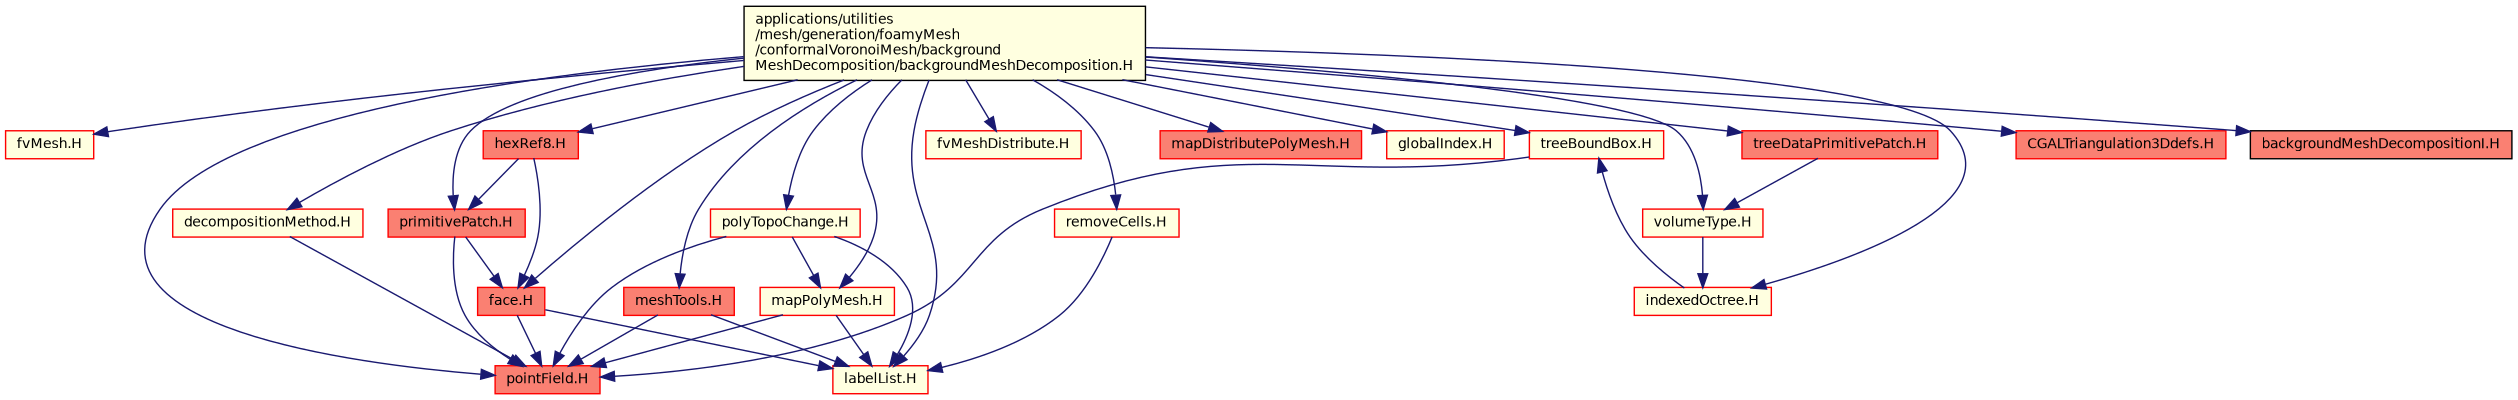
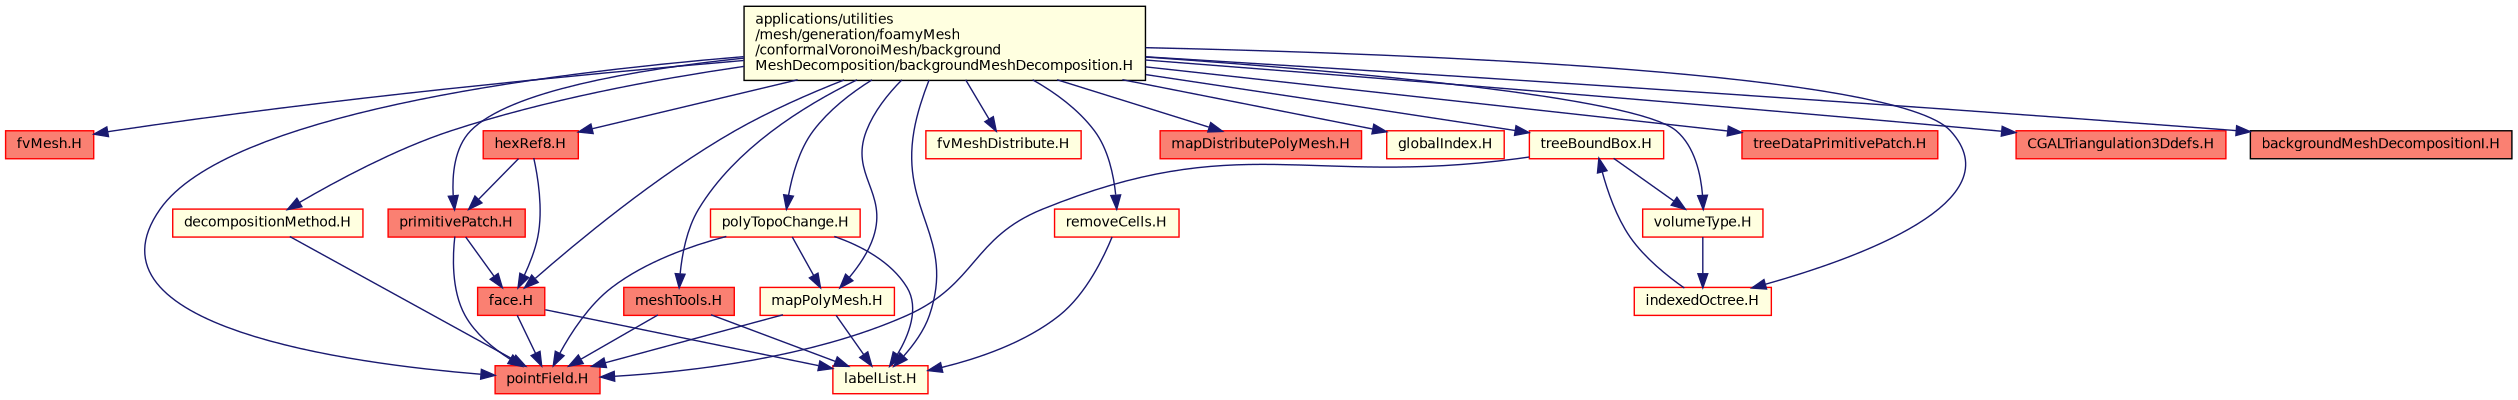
node "fvMesh.H": fillcolor lightyellow -> salmon
edge "treeDataPrimitivePatch.H" -> "volumeType.H": now "treeBoundBox.H" -> "volumeType.H"
